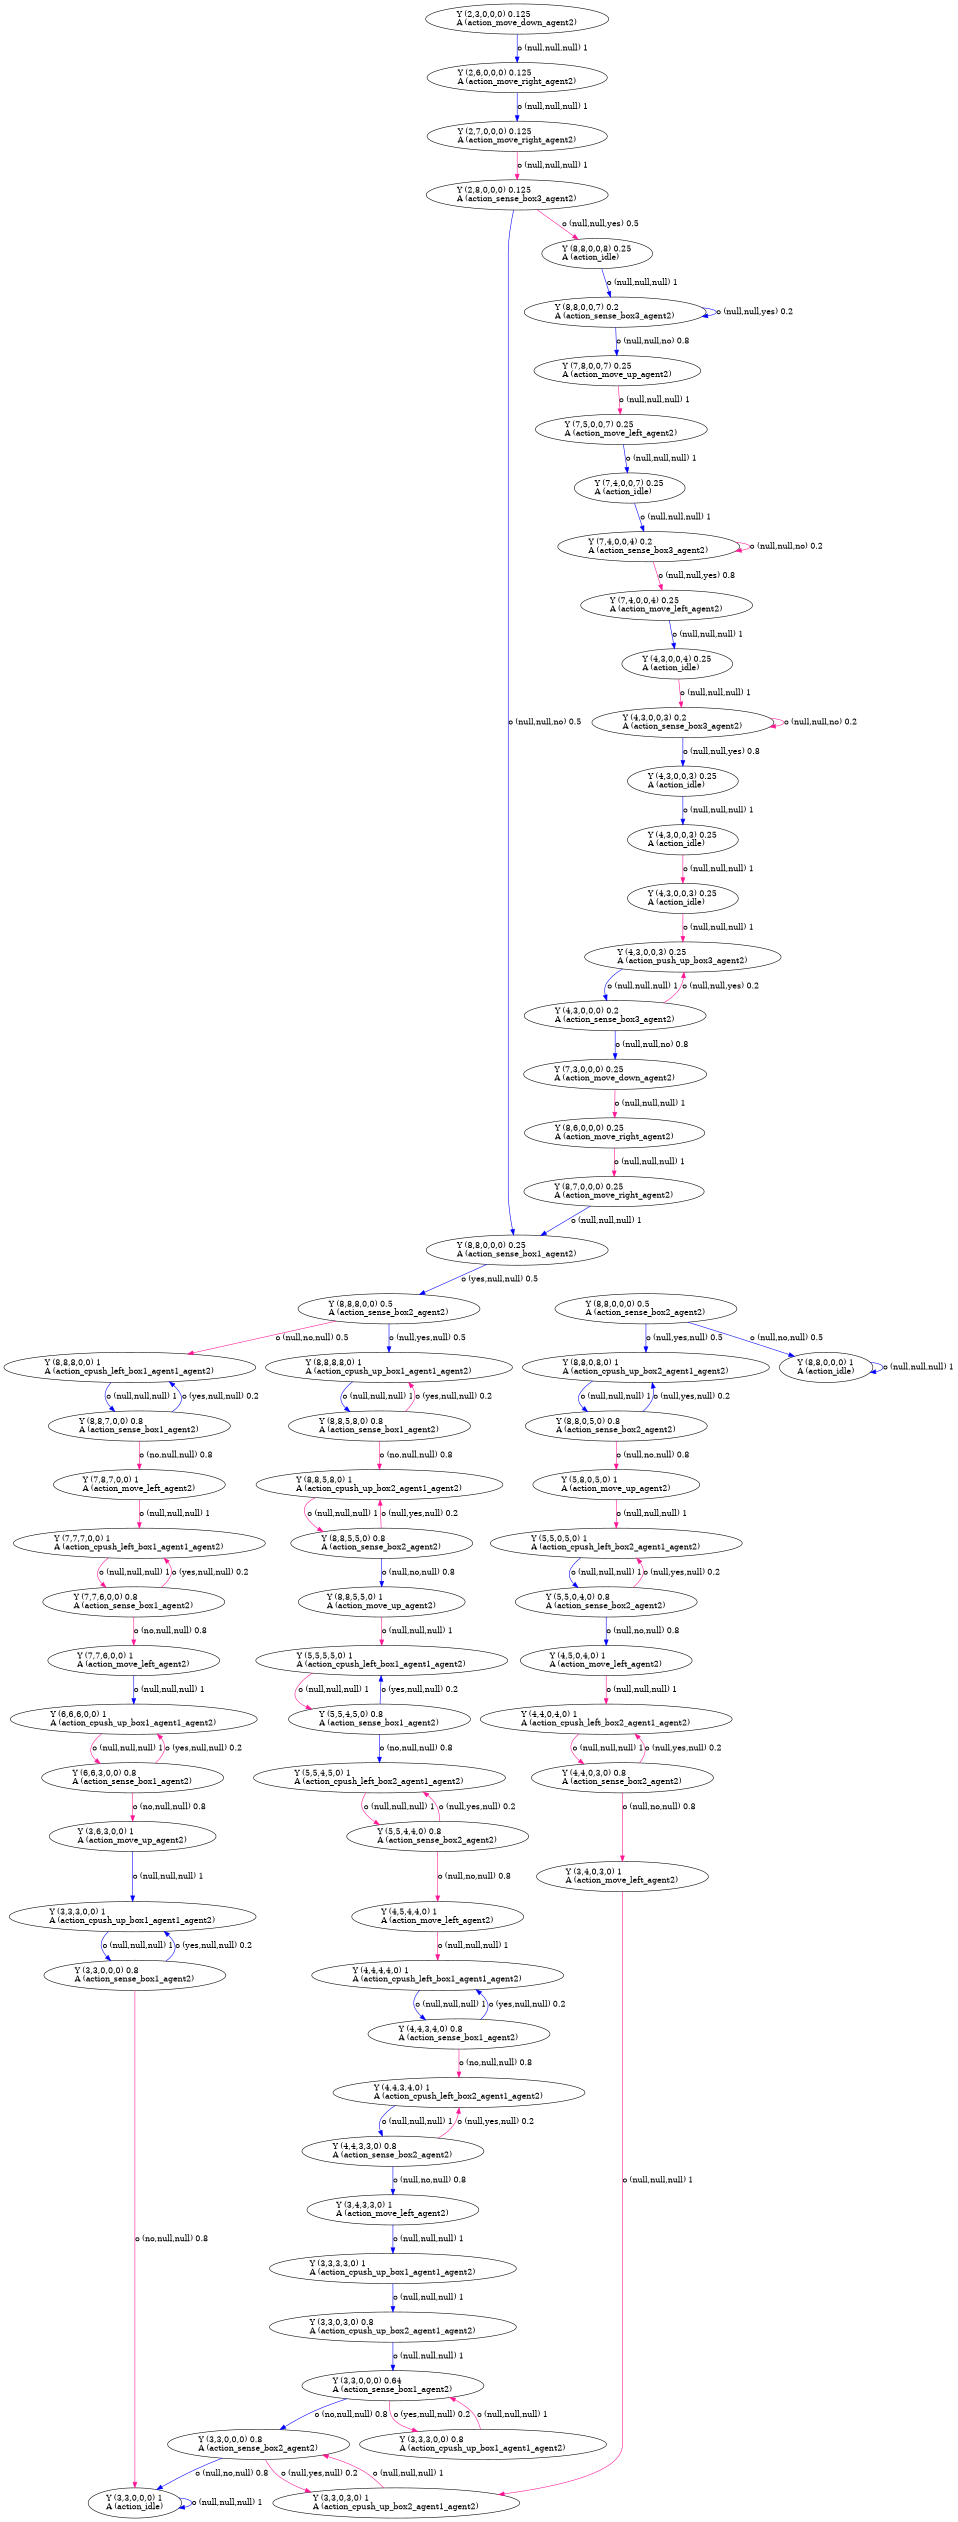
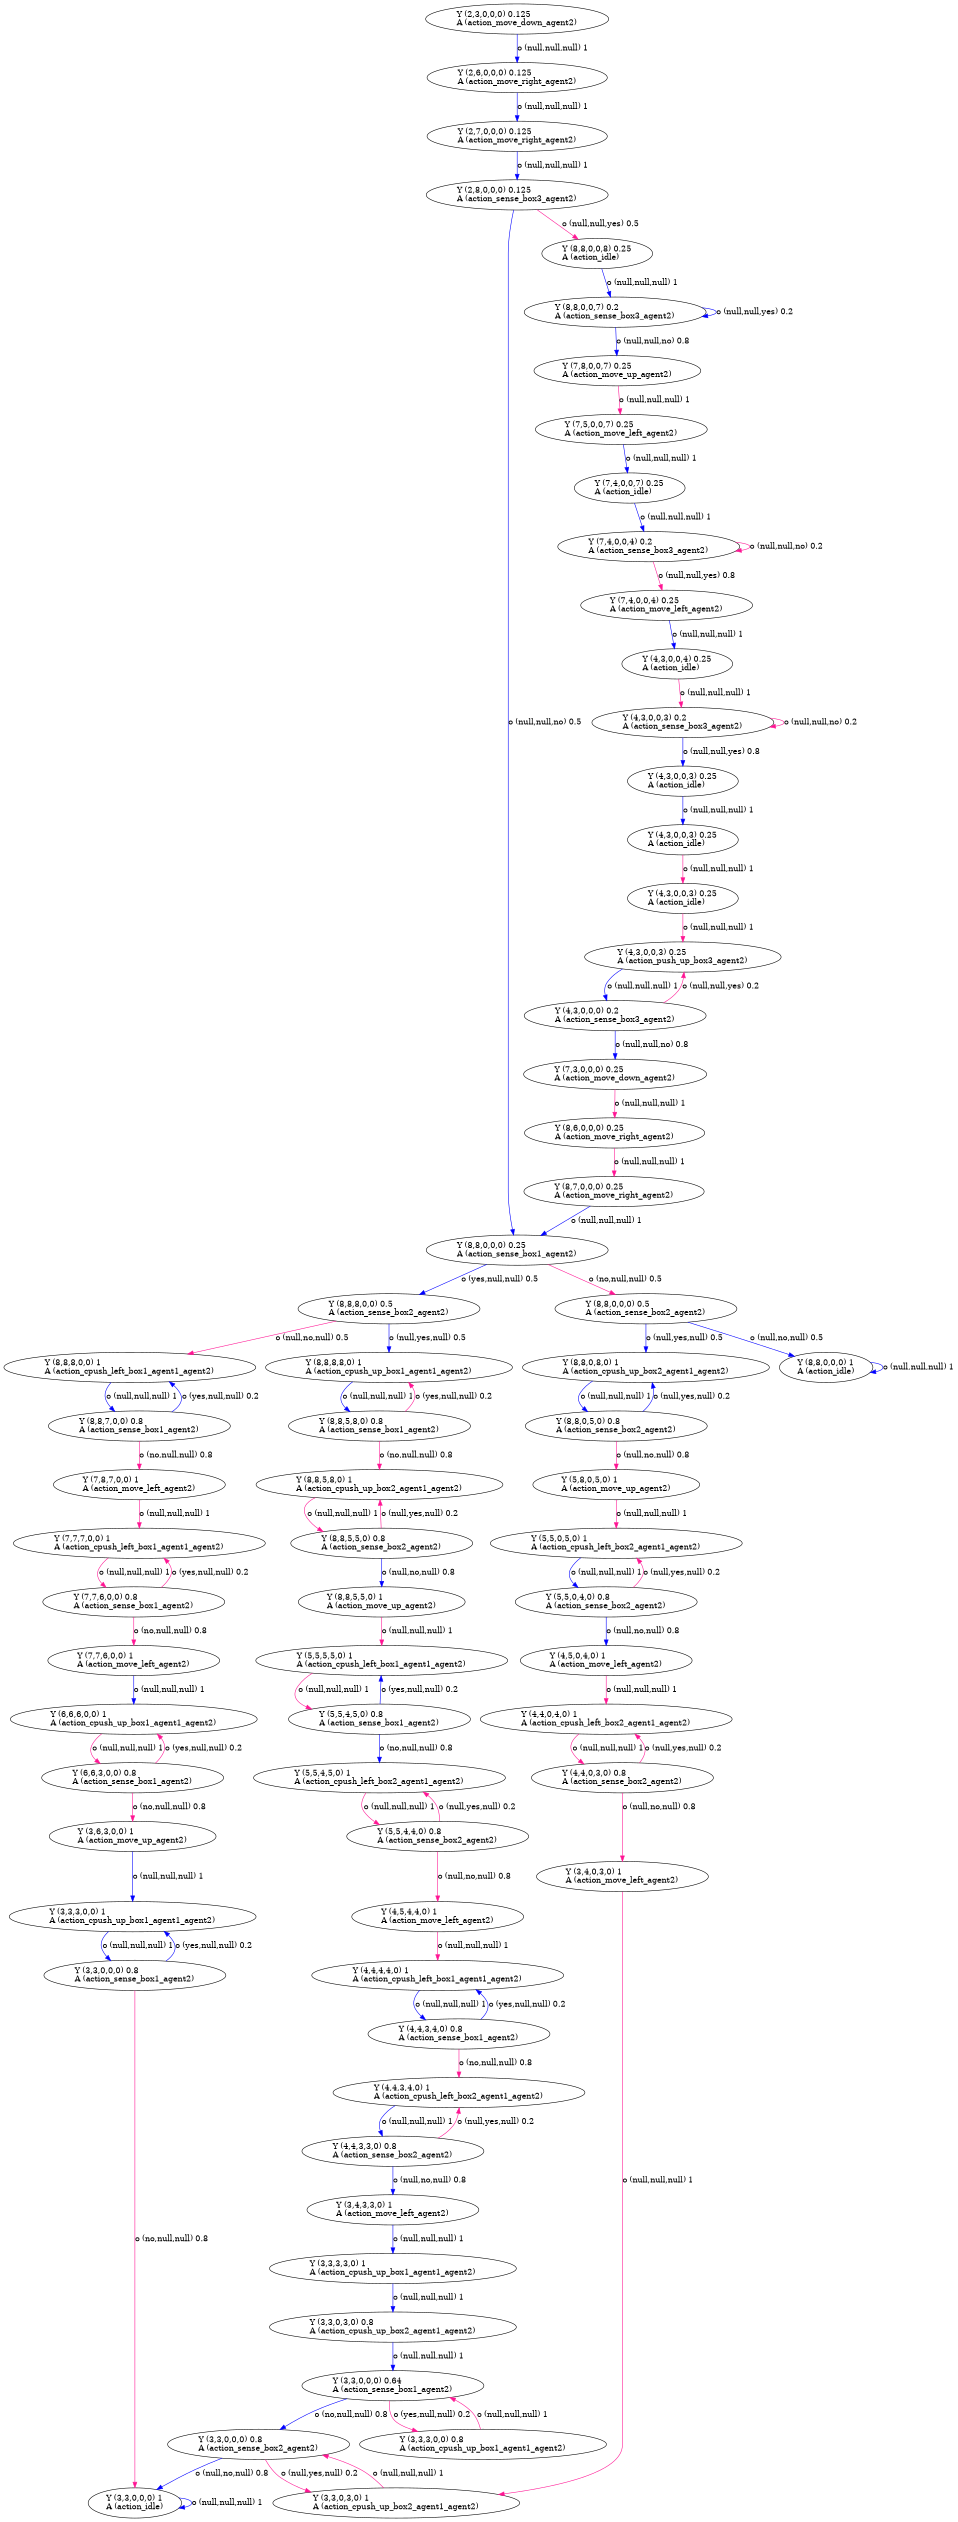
edge "Y (2,7,0,0,0) 0.125 A (action_move_right_agent2)" -> "Y (2,8,0,0,0) 0.125 A (action_sense_box3_agent2)": color deeppink -> blue
edge "Y (8,8,0,0,0) 0.25 A (action_sense_box1_agent2)" -> "Y (8,8,0,0,0) 0.5 A (action_sense_box2_agent2)": added, label "o (no,null,null) 0.5"
